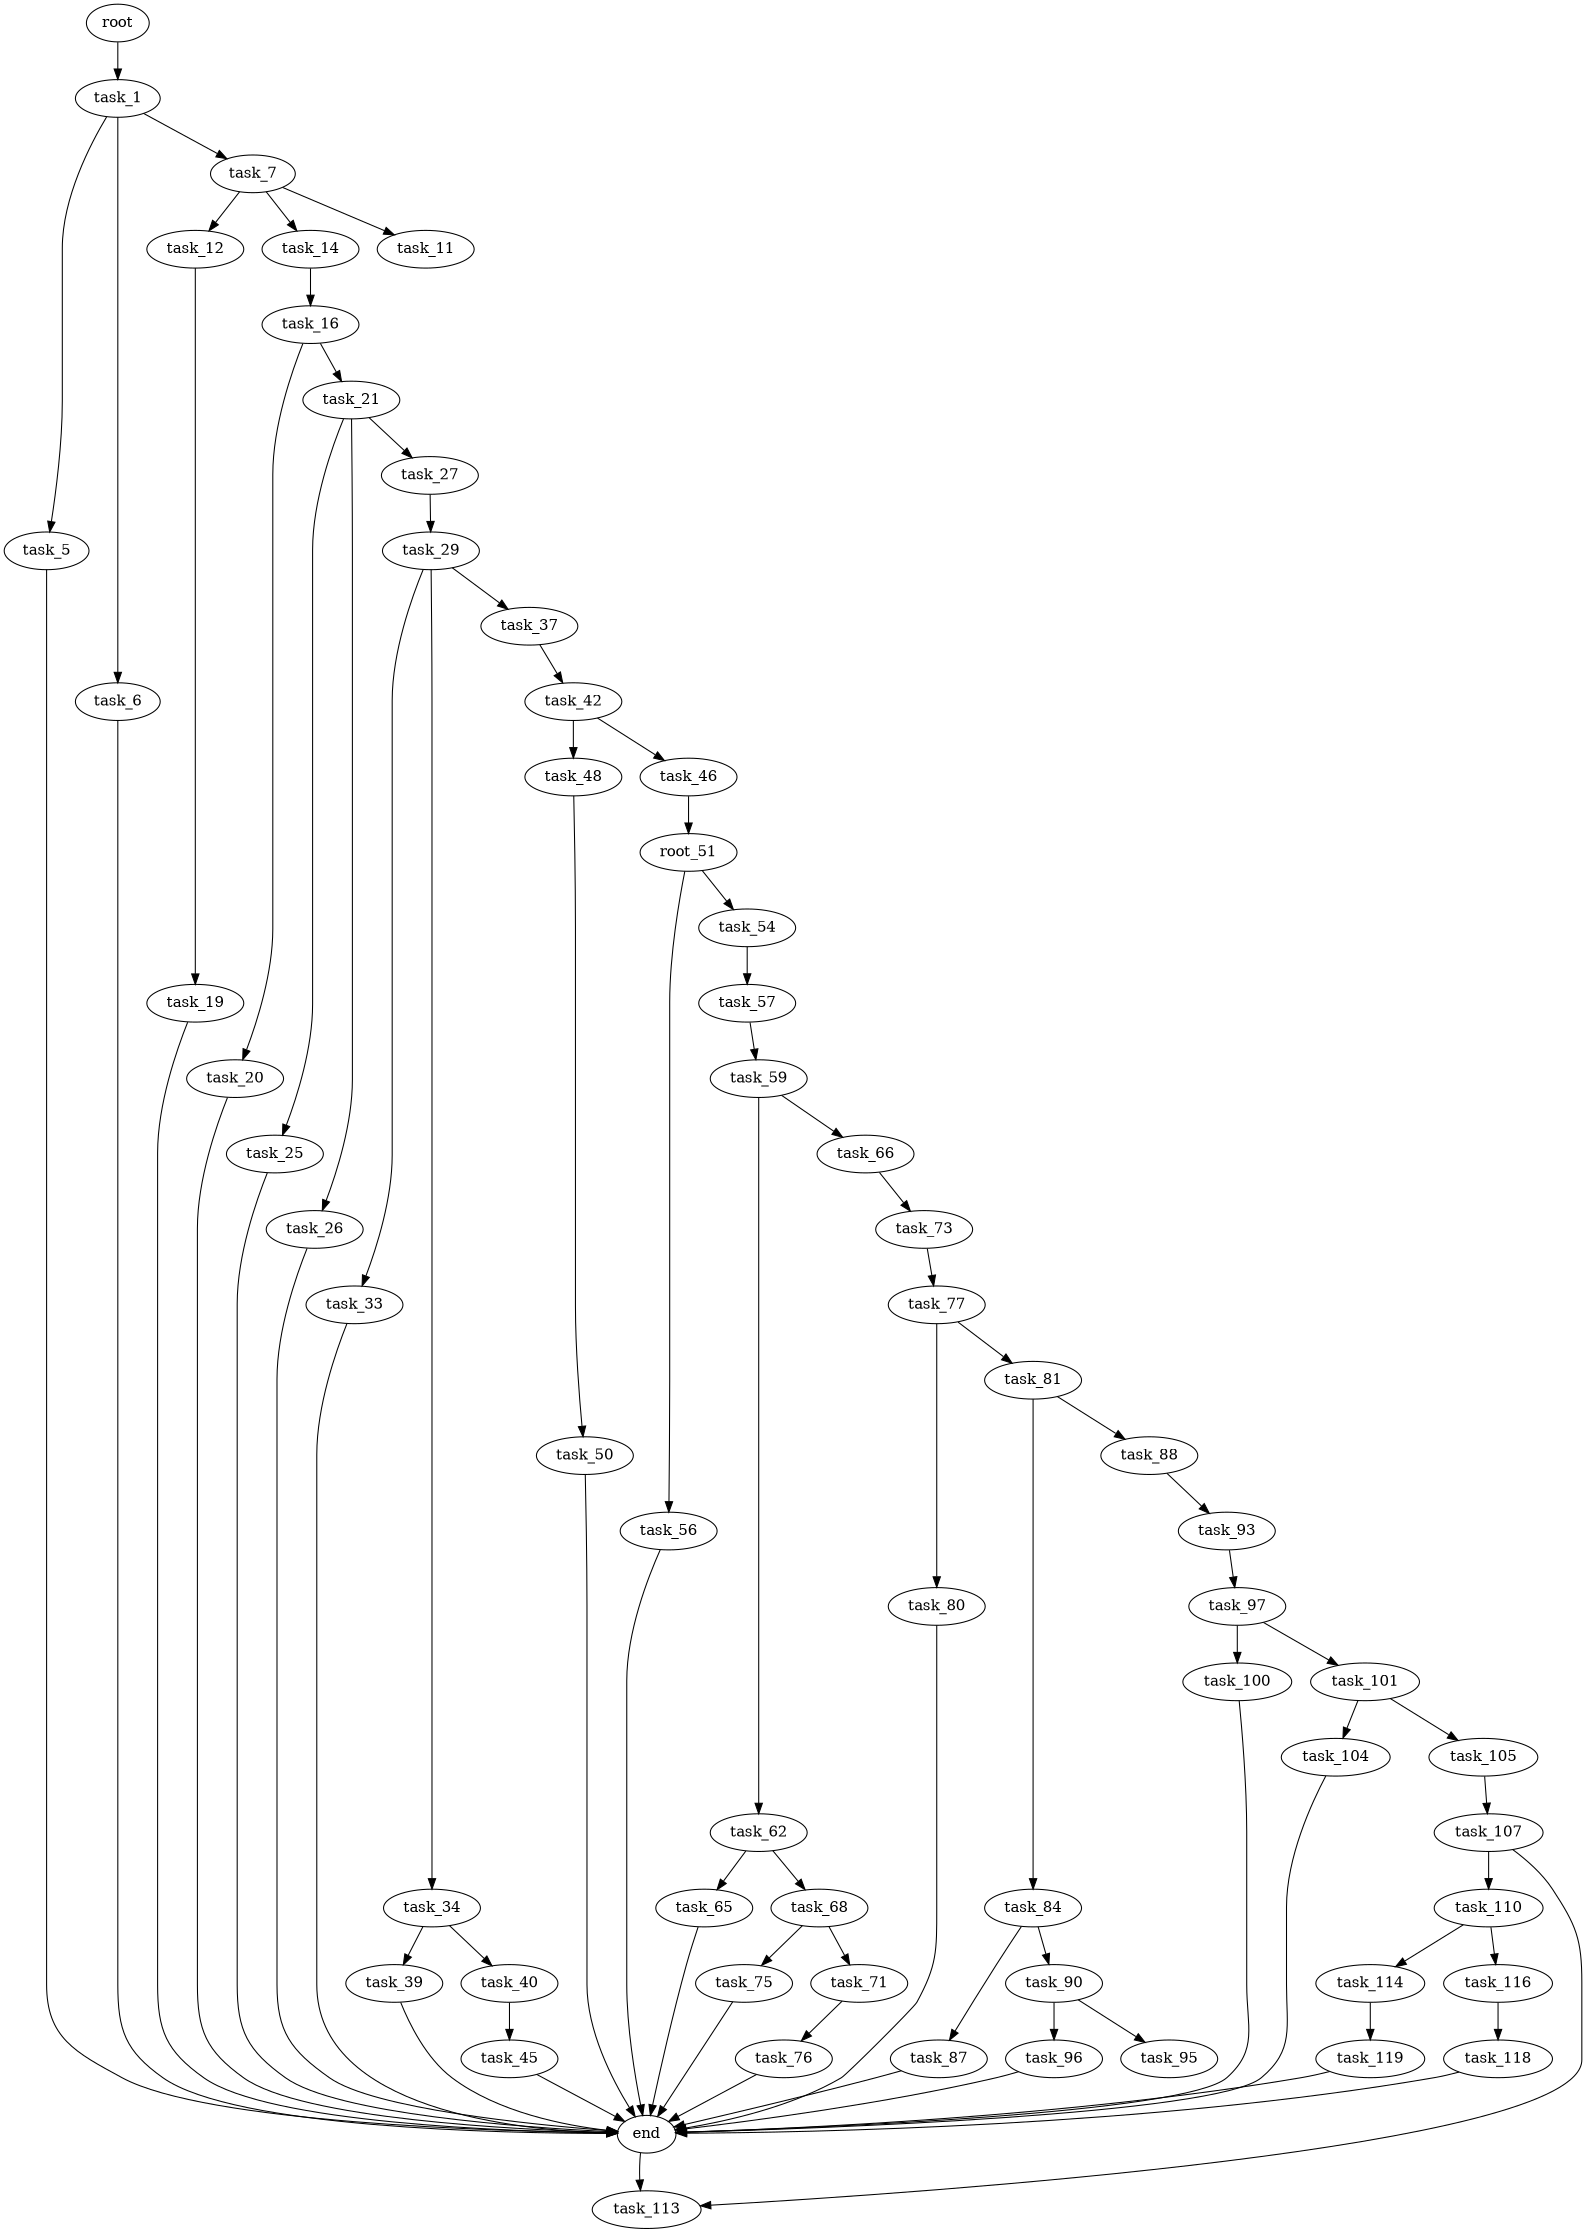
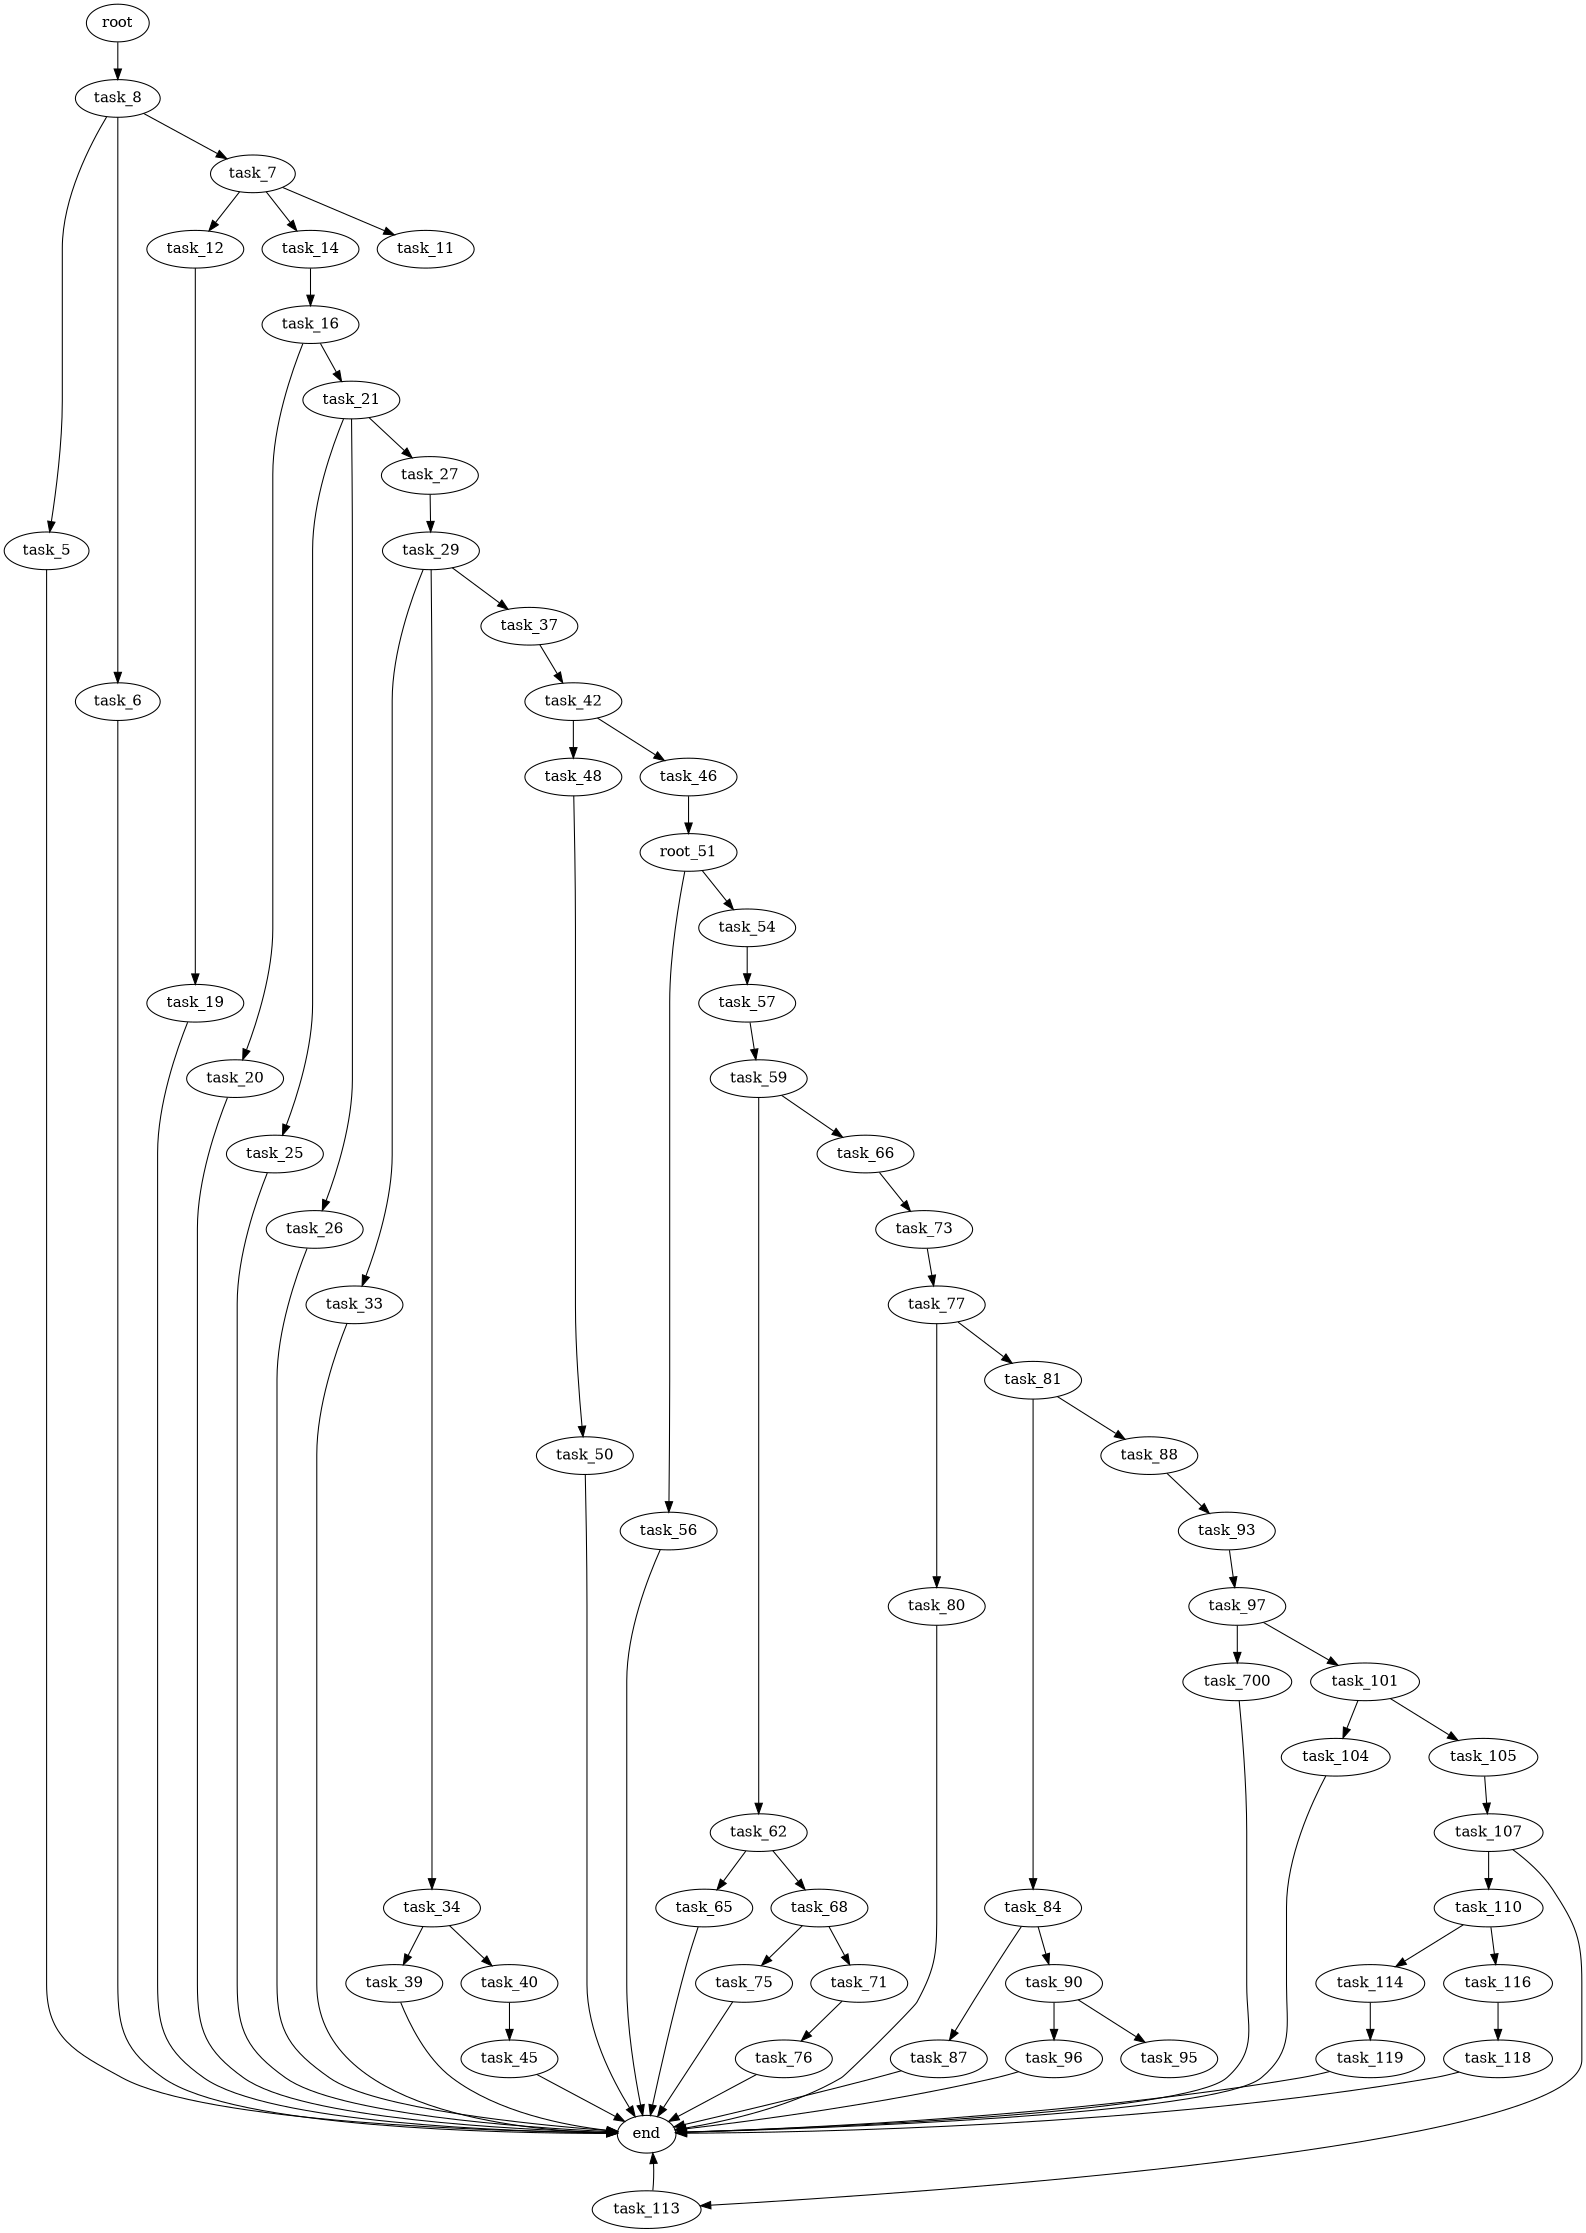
node "task_1": label "task_1" -> "task_8"
node "task_100": label "task_100" -> "task_700"
edge "end" -> "task_113": reversed
